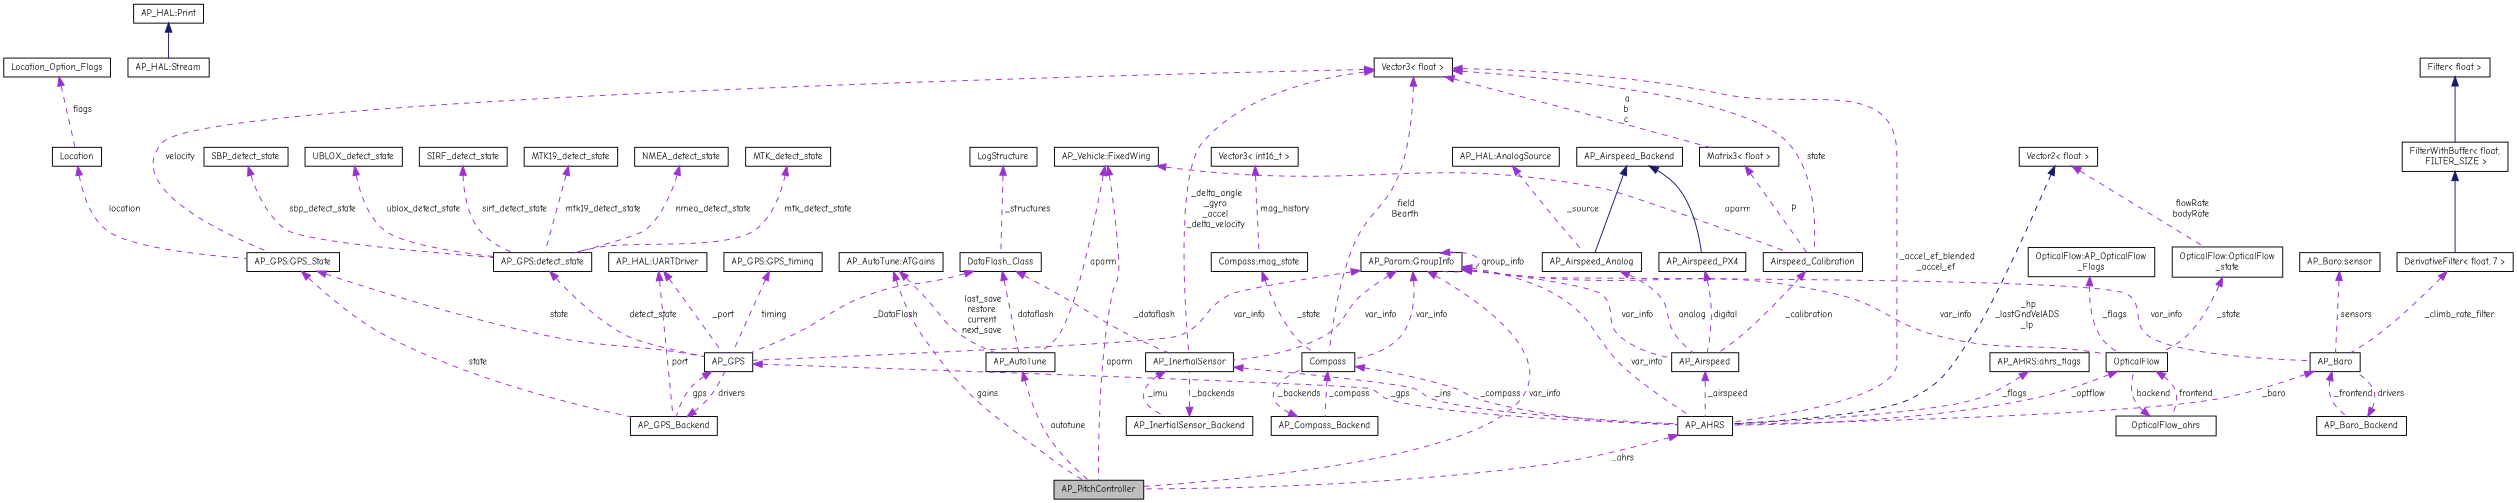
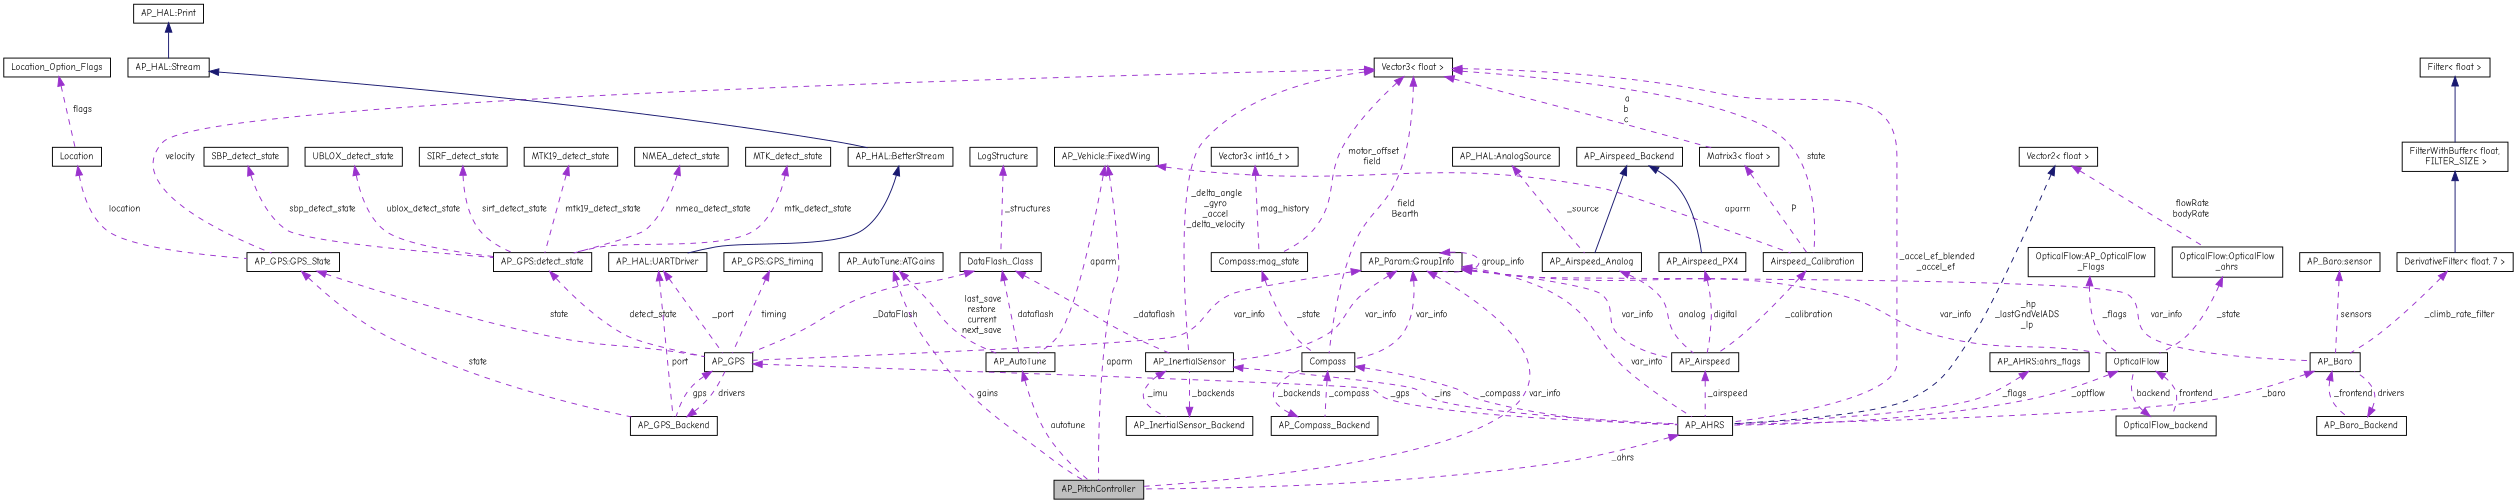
node "AP_HAL::BetterStream": added
edge "Compass::mag_state" -> "Vector3< float >": added, label "motor_offset field"
node "OpticalFlow::OpticalFlow _state": label "OpticalFlow::OpticalFlow _state" -> "OpticalFlow::OpticalFlow _ahrs"
node "OpticalFlow_ahrs": label "OpticalFlow_ahrs" -> "OpticalFlow_backend"
